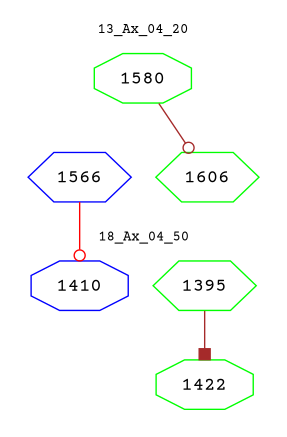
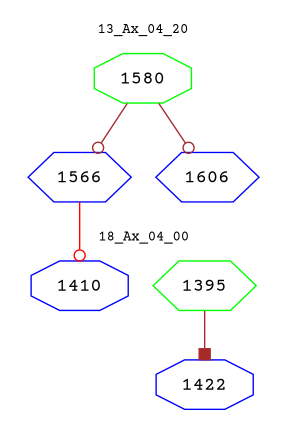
edge "1580" -> "1566": added
node "1606": color green -> blue
cluster "18_Ax_04_50": label "18_Ax_04_50" -> "18_Ax_04_00"
node "1422": color green -> blue
